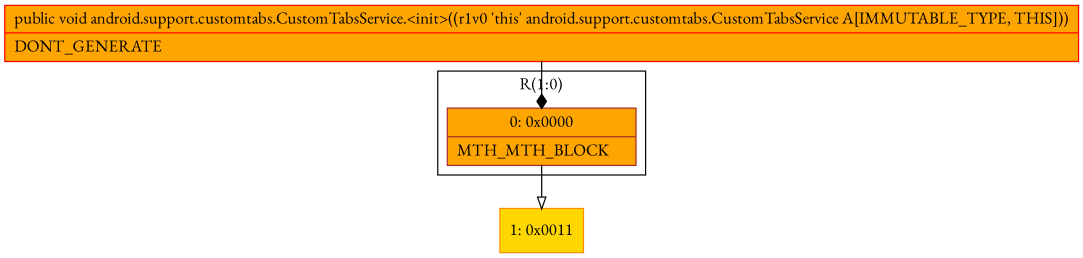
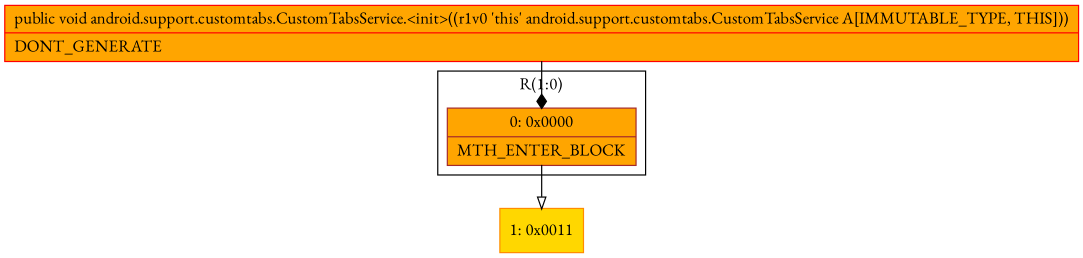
node "0: 0x0000": text "MTH_MTH_BLOCK" -> "MTH_ENTER_BLOCK"
